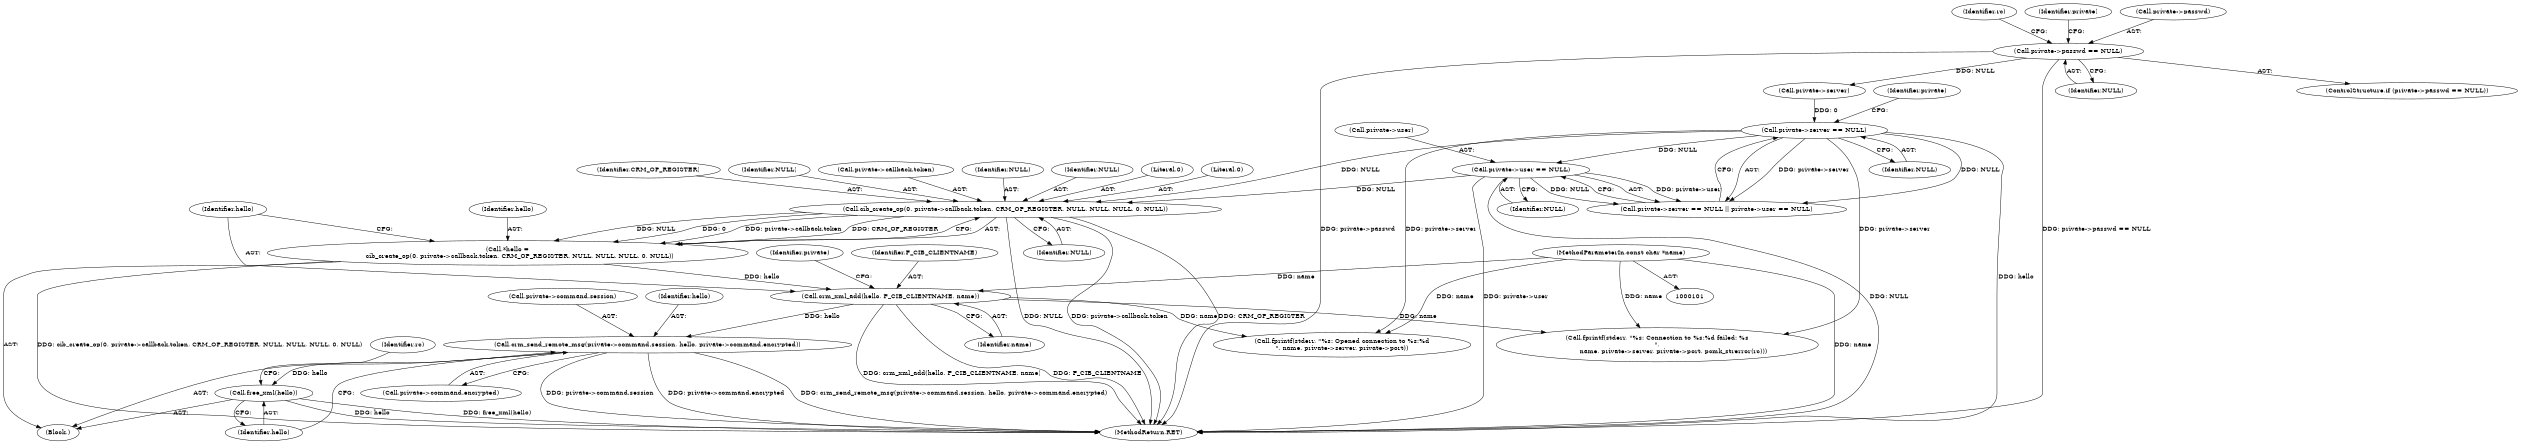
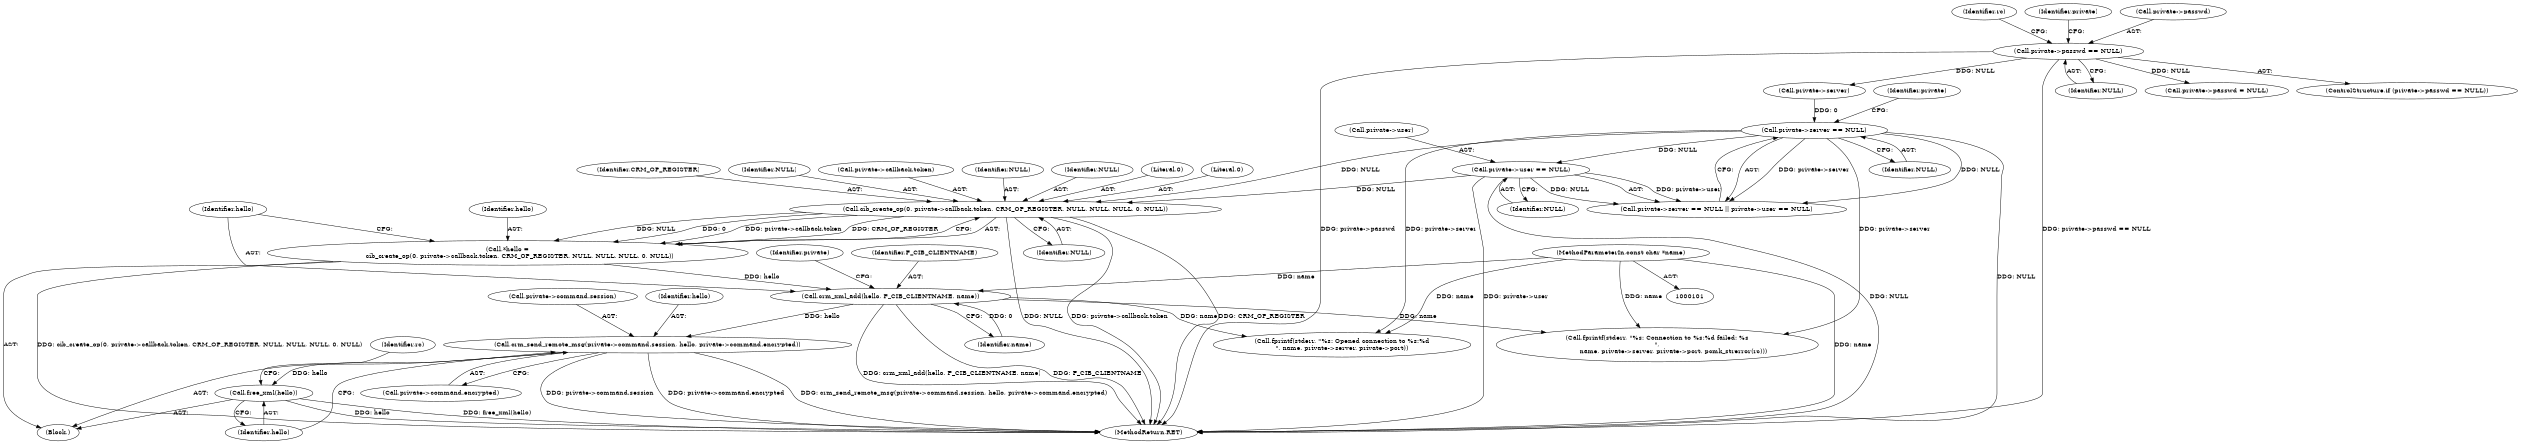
node "(Call,private->passwd = NULL)": added
edge "(Call,private->server == NULL || private->user == NULL)" -> "(Call,private->user == NULL)": removed, label "CFG:"
edge "(Call,private->server == NULL)" -> "(MethodReturn,RET)": label "DDG: hello" -> "DDG: NULL"
edge "(Identifier,name)" -> "(Call,crm_xml_add(hello, F_CIB_CLIENTNAME, name))": label "AST: " -> "DDG: 0"
